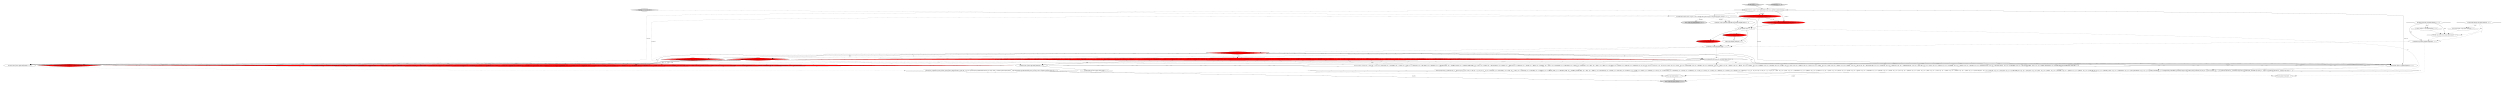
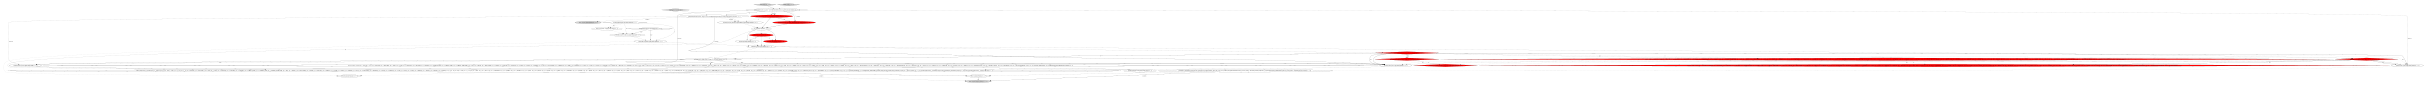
node "_localctx.exception = re@@@46@@@['1', '1', '0']": removed
